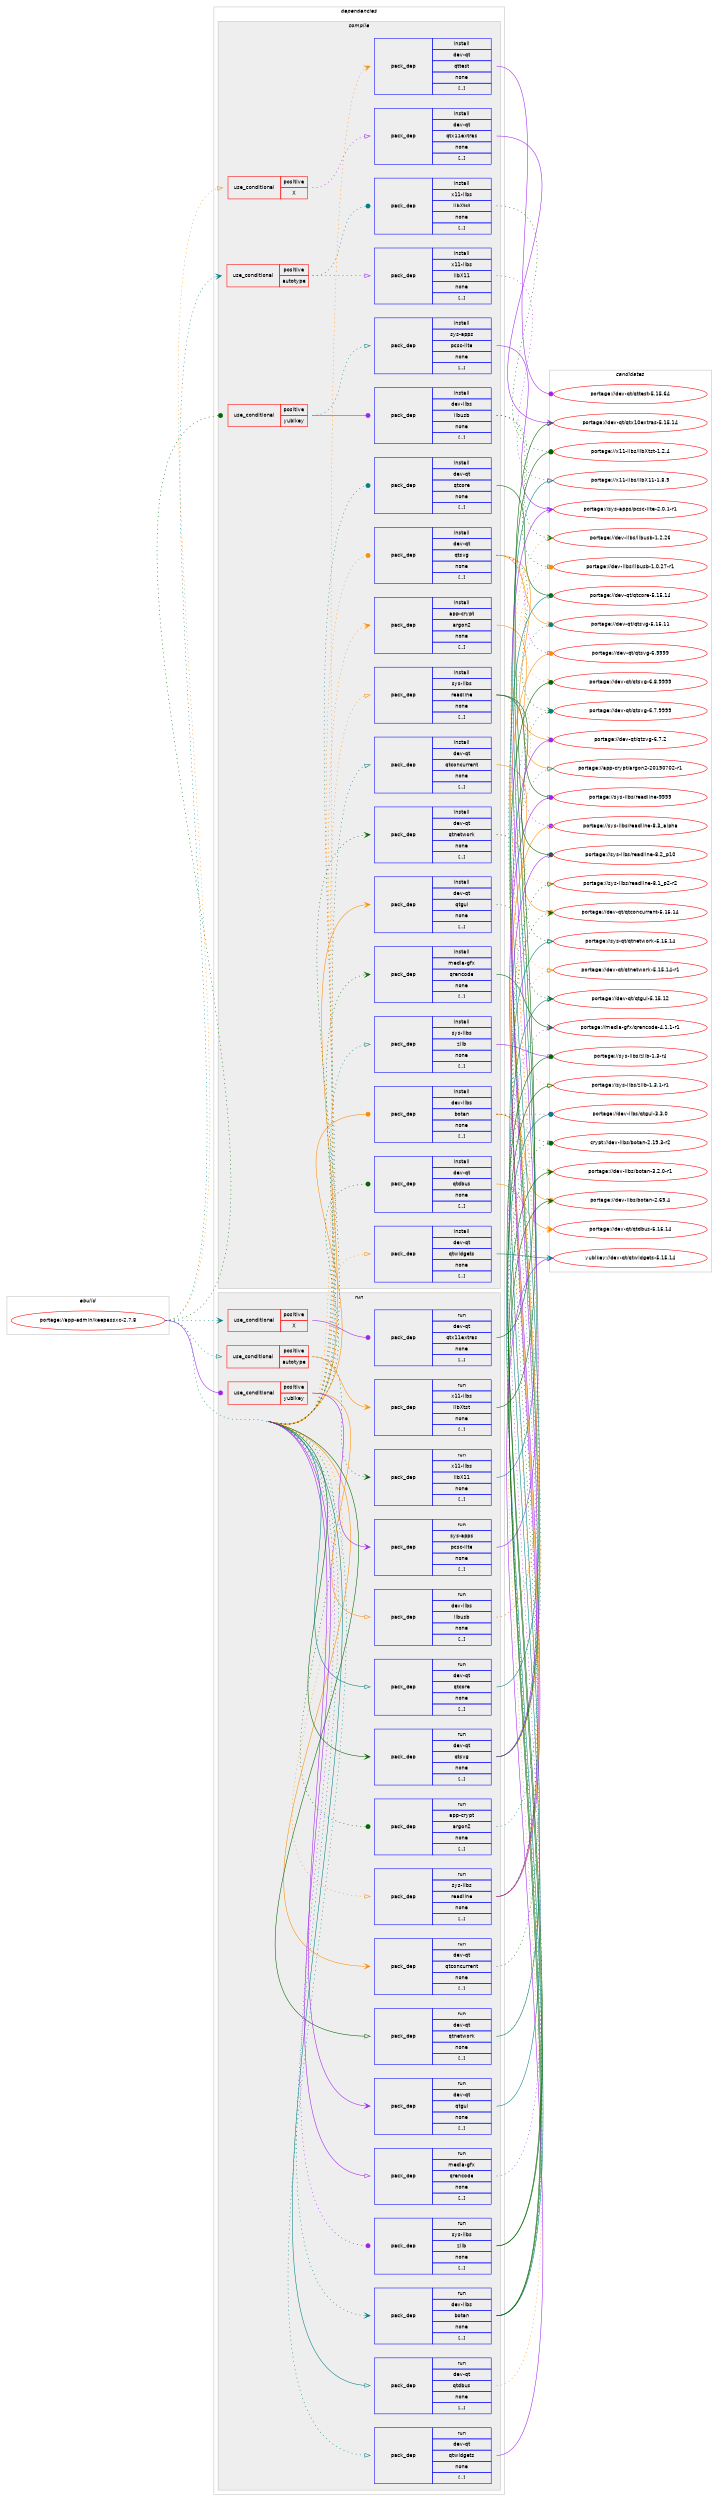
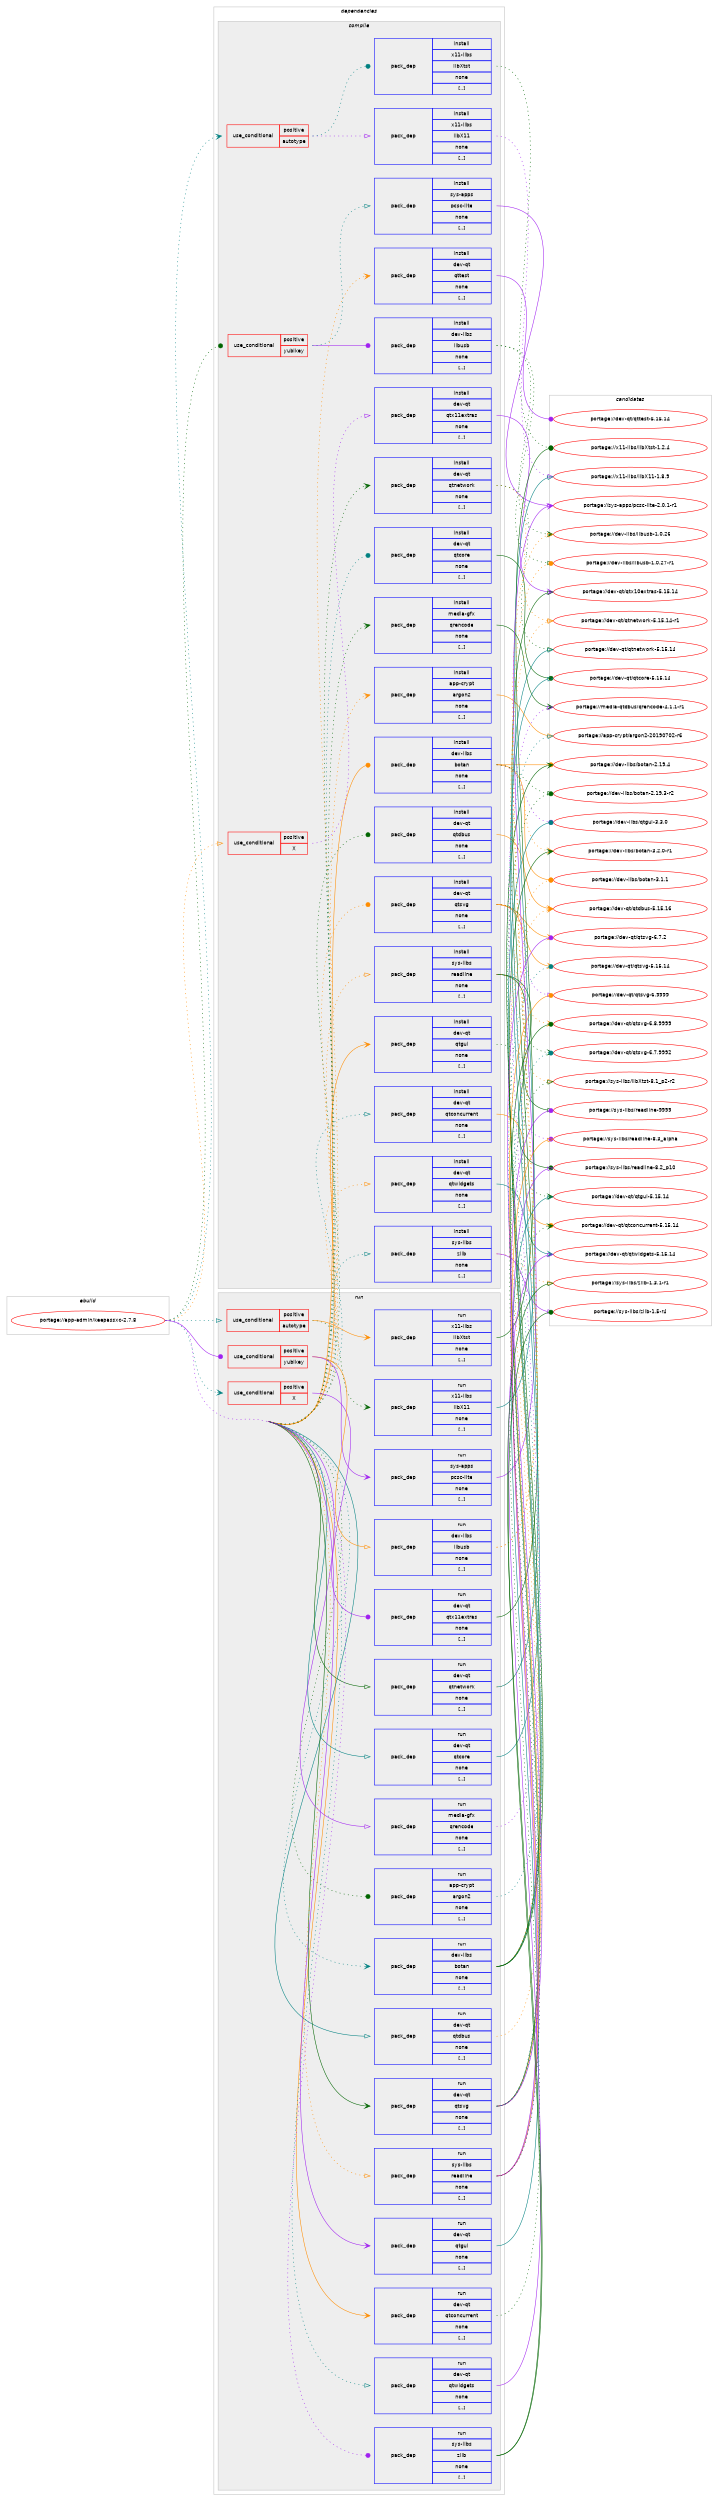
node "portage://dev-qt/qttest-5.15.64": label "portage://dev-qt/qttest-5.15.64" -> "portage://dev-qt/qttest-5.15.14"
node "portage://dev-libs/libusb-1.2.26": label "portage://dev-libs/libusb-1.2.26" -> "portage://dev-libs/libusb-1.0.26"
node "portage://dev-qt/qtsvg-5.15.11": label "portage://dev-qt/qtsvg-5.15.11" -> "portage://dev-qt/qtsvg-5.15.14"
node "portage://dev-qt/qtsvg-6.7.9999": label "portage://dev-qt/qtsvg-6.7.9999" -> "portage://dev-qt/qtsvg-6.7.9992"
node "portage://app-crypt/argon2-20190702-r1": label "portage://app-crypt/argon2-20190702-r1" -> "portage://app-crypt/argon2-20190702-r6"
node "portage://dev-libs/botan-3.1.1": added
node "portage://sys-libs/readline-8.1_p2-r2": label "portage://sys-libs/readline-8.1_p2-r2" -> "portage://sys-libs/libXtst-8.1_p2-r2"
node "portage://sys-qt/qtnetwork-5.15.14": label "portage://sys-qt/qtnetwork-5.15.14" -> "portage://dev-qt/qtnetwork-5.15.14"
node "portage://dev-qt/qtgui-5.15.12": label "portage://dev-qt/qtgui-5.15.12" -> "portage://dev-qt/qtgui-5.15.14"
node "portage://media-gfx/qrencode-4.1.1-r1": label "portage://media-gfx/qrencode-4.1.1-r1" -> "portage://media-qtdbus/qrencode-4.1.1-r1"
node "portage://sys-libs/zlib-1.3-r4": label "portage://sys-libs/zlib-1.3-r4" -> "portage://sys-libs/zlib-1.5-r4"
node "crypt://dev-libs/botan-2.19.3-r2": label "crypt://dev-libs/botan-2.19.3-r2" -> "portage://dev-libs/botan-2.19.3-r2"
node "portage://dev-libs/botan-2.69.4": label "portage://dev-libs/botan-2.69.4" -> "portage://dev-libs/botan-2.19.4"
node "portage://dev-qt/qtdbus-5.15.14": label "portage://dev-qt/qtdbus-5.15.14" -> "portage://dev-qt/qtdbus-5.15.16"
node "yubikey://dev-qt/qtwidgets-5.15.14": label "yubikey://dev-qt/qtwidgets-5.15.14" -> "portage://dev-qt/qtwidgets-5.15.14"
